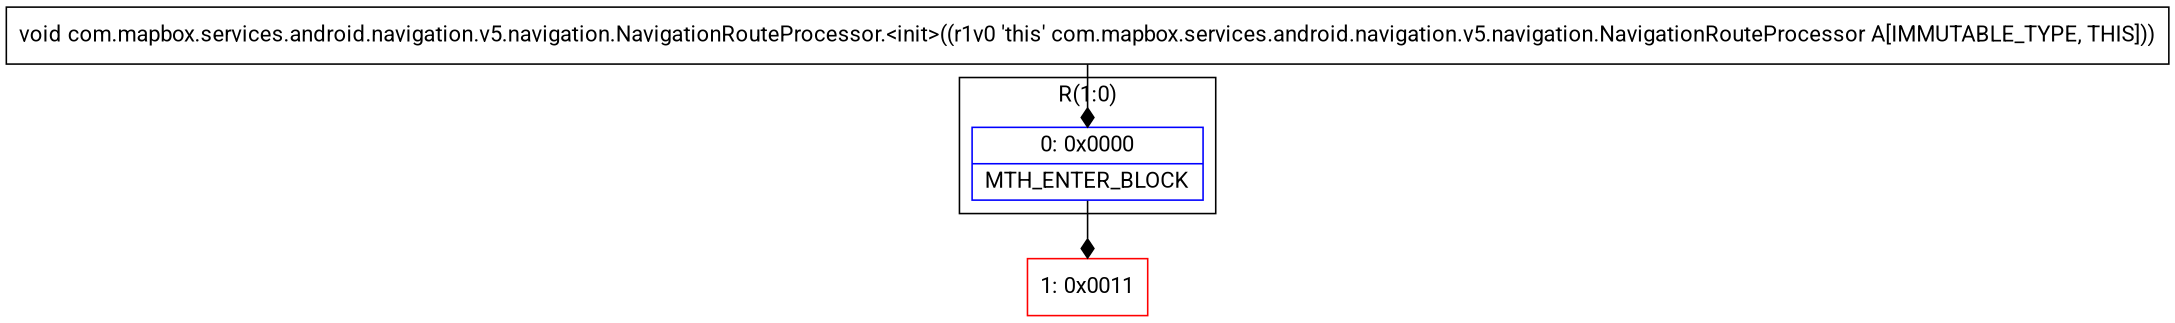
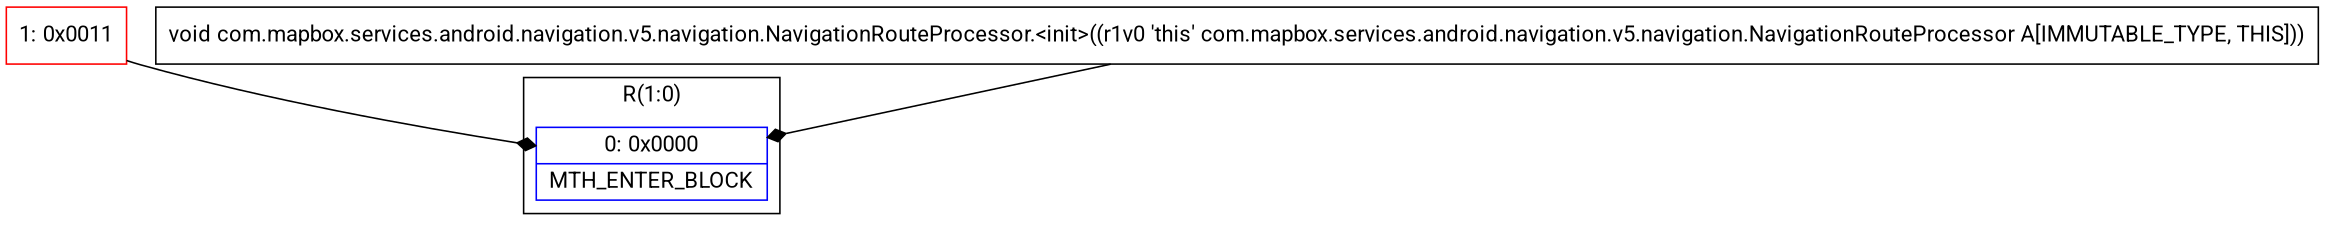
edge "0: 0x0000" -> "1: 0x0011": reversed
